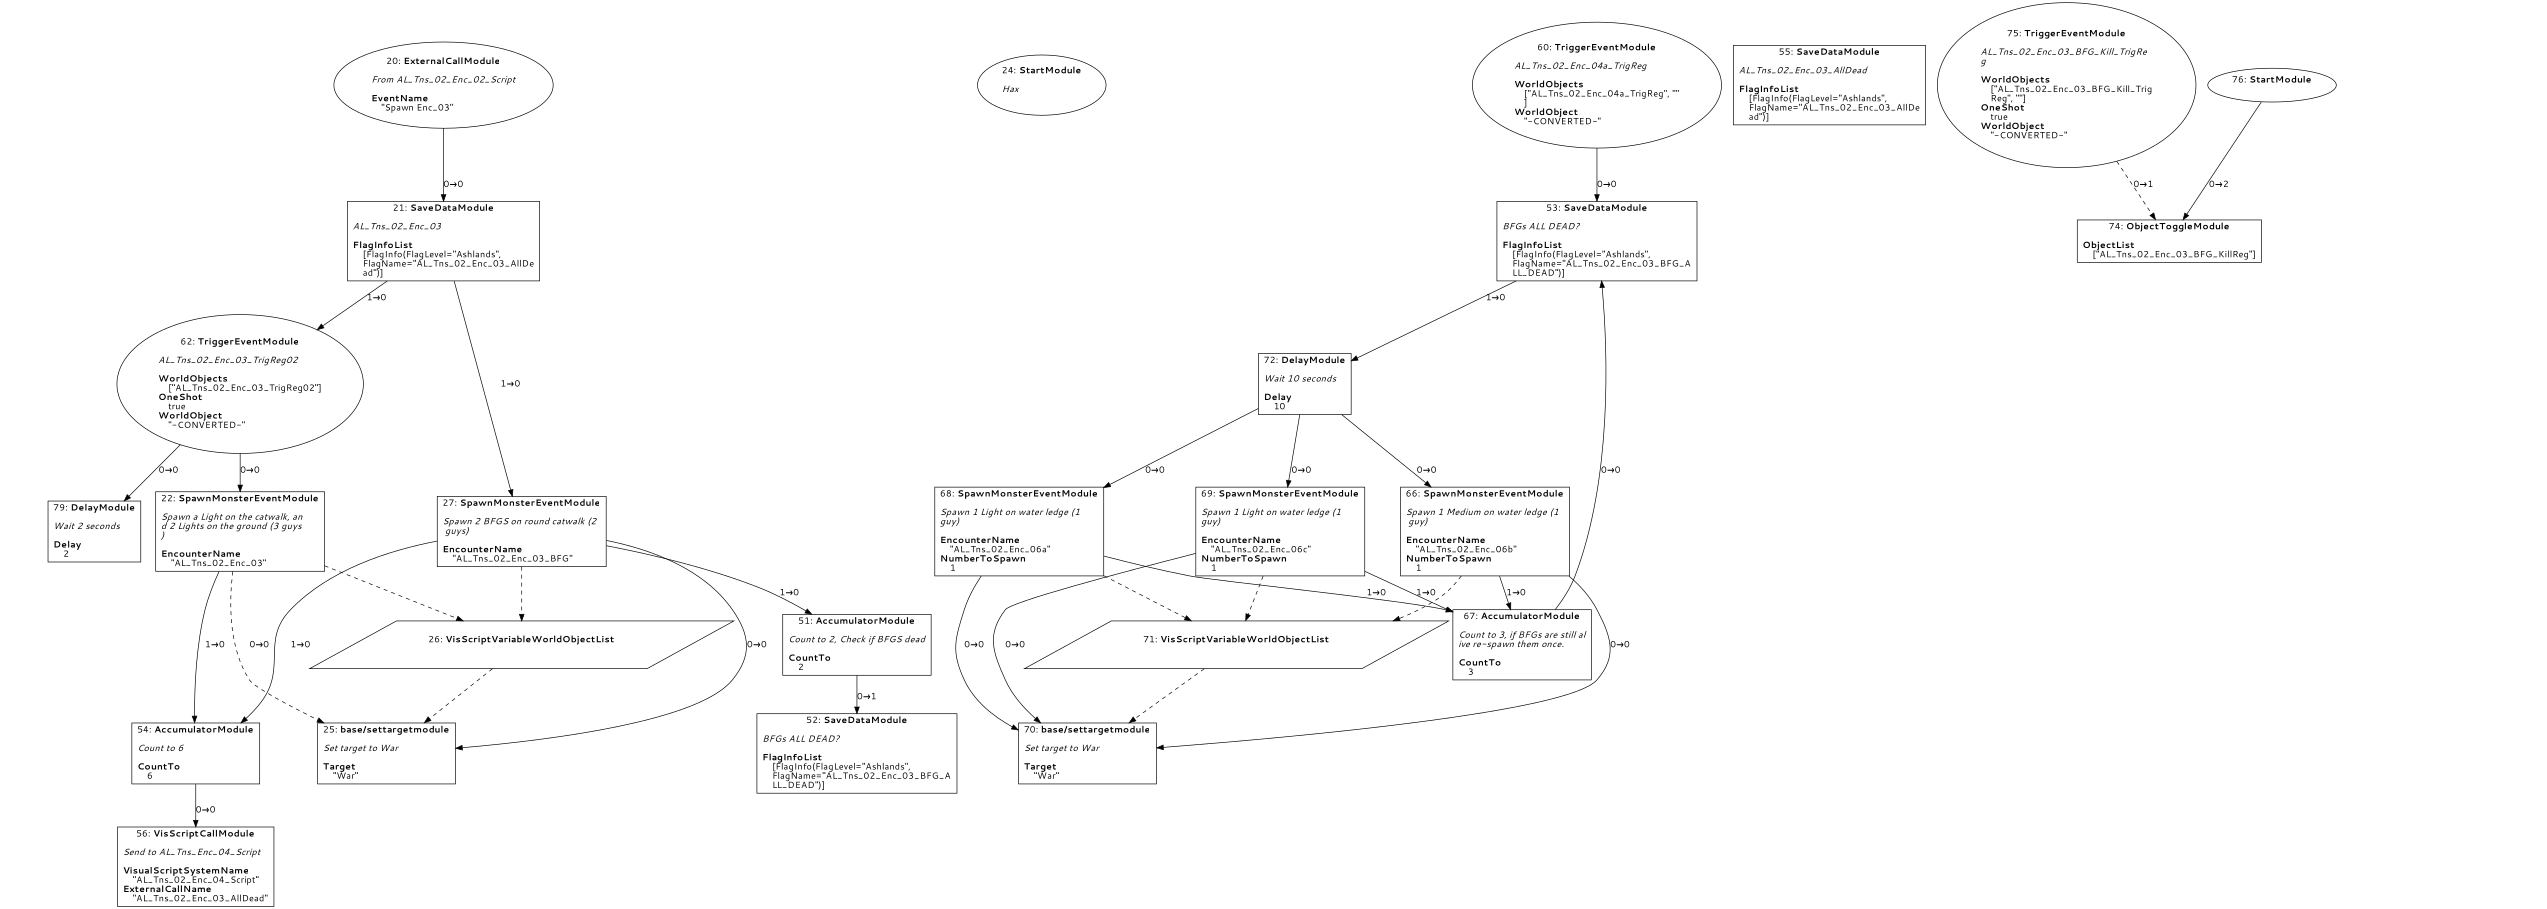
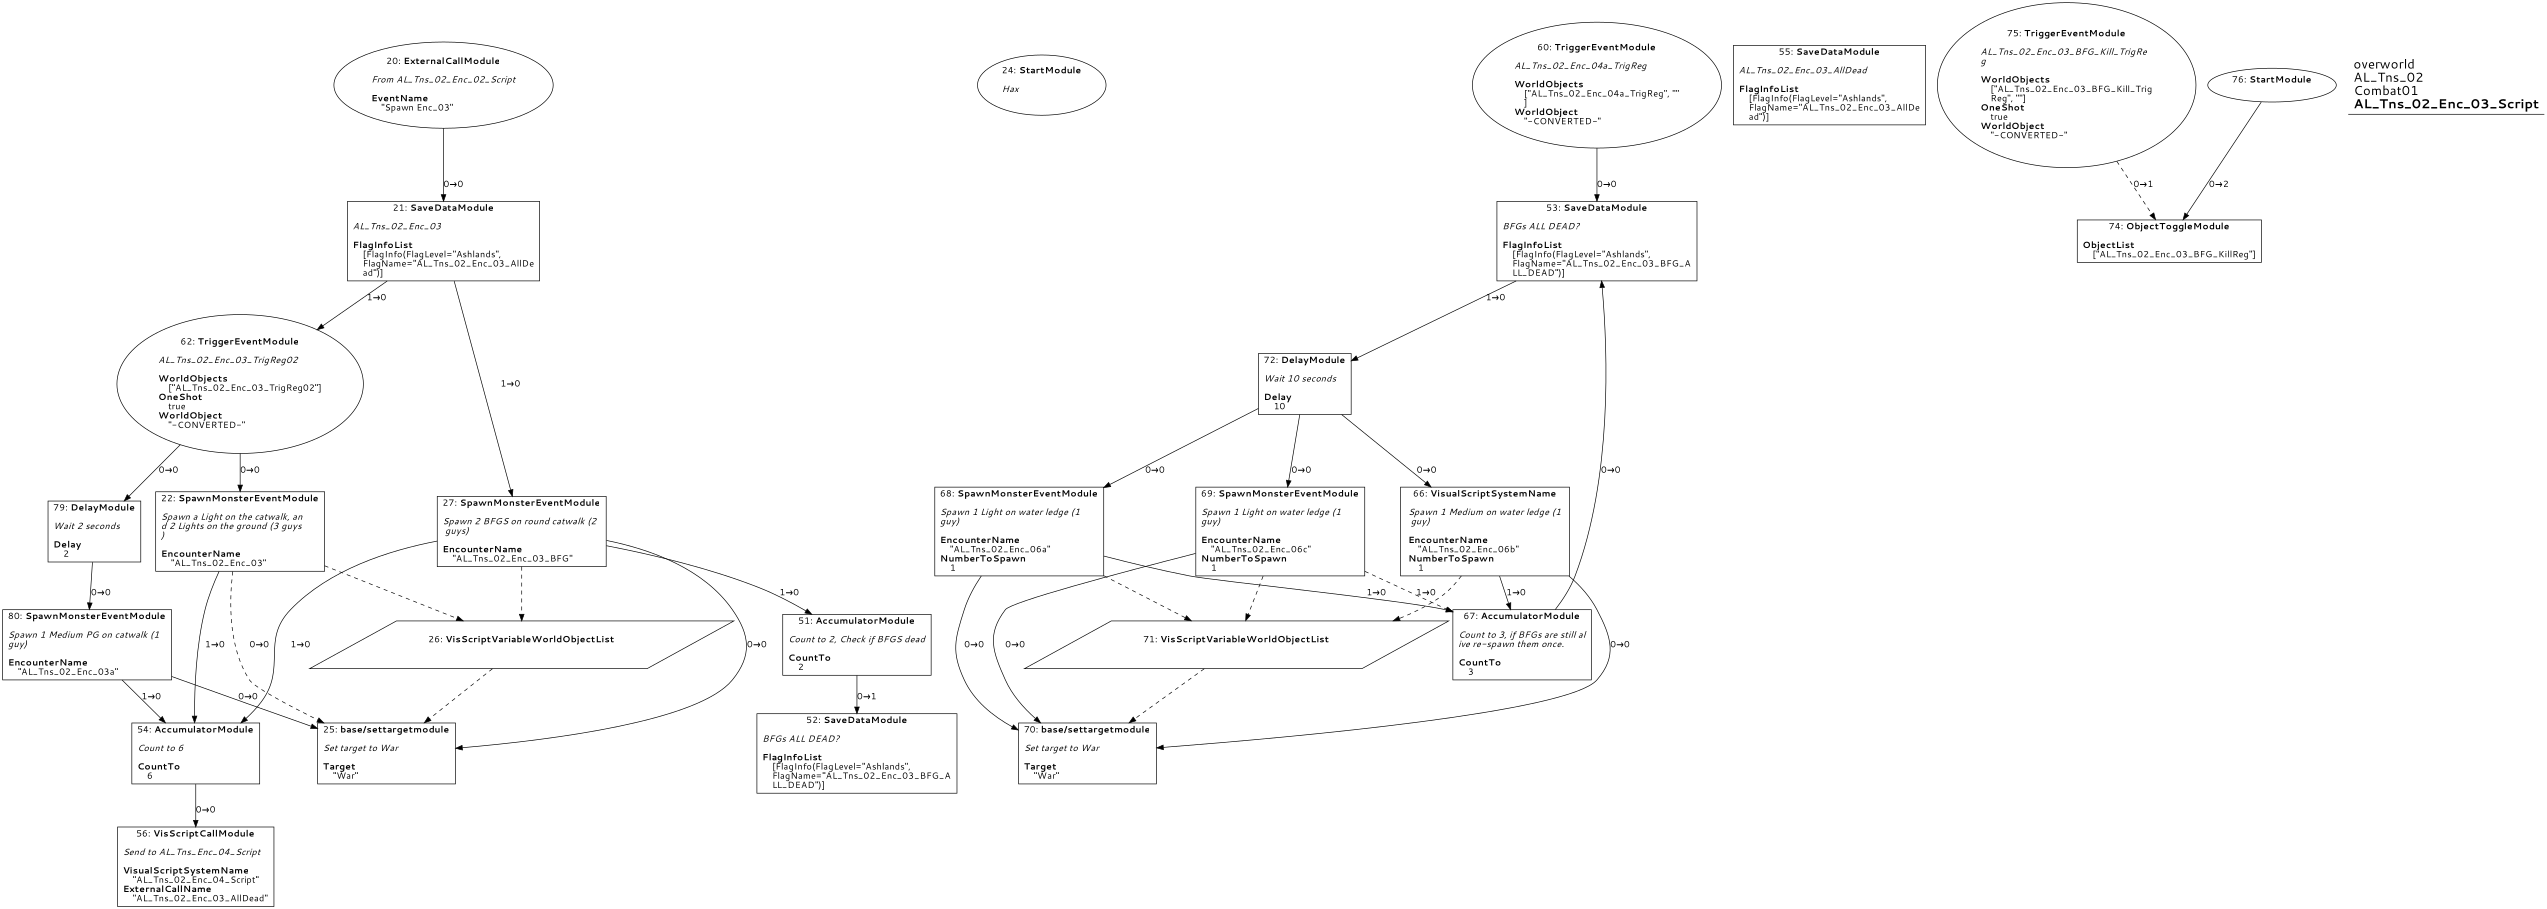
node "overworld": added
node "66:": text "SpawnMonsterEventModule" -> "VisualScriptSystemName"
edge "69:" -> "67:": style solid -> dashed
node "80:": added
